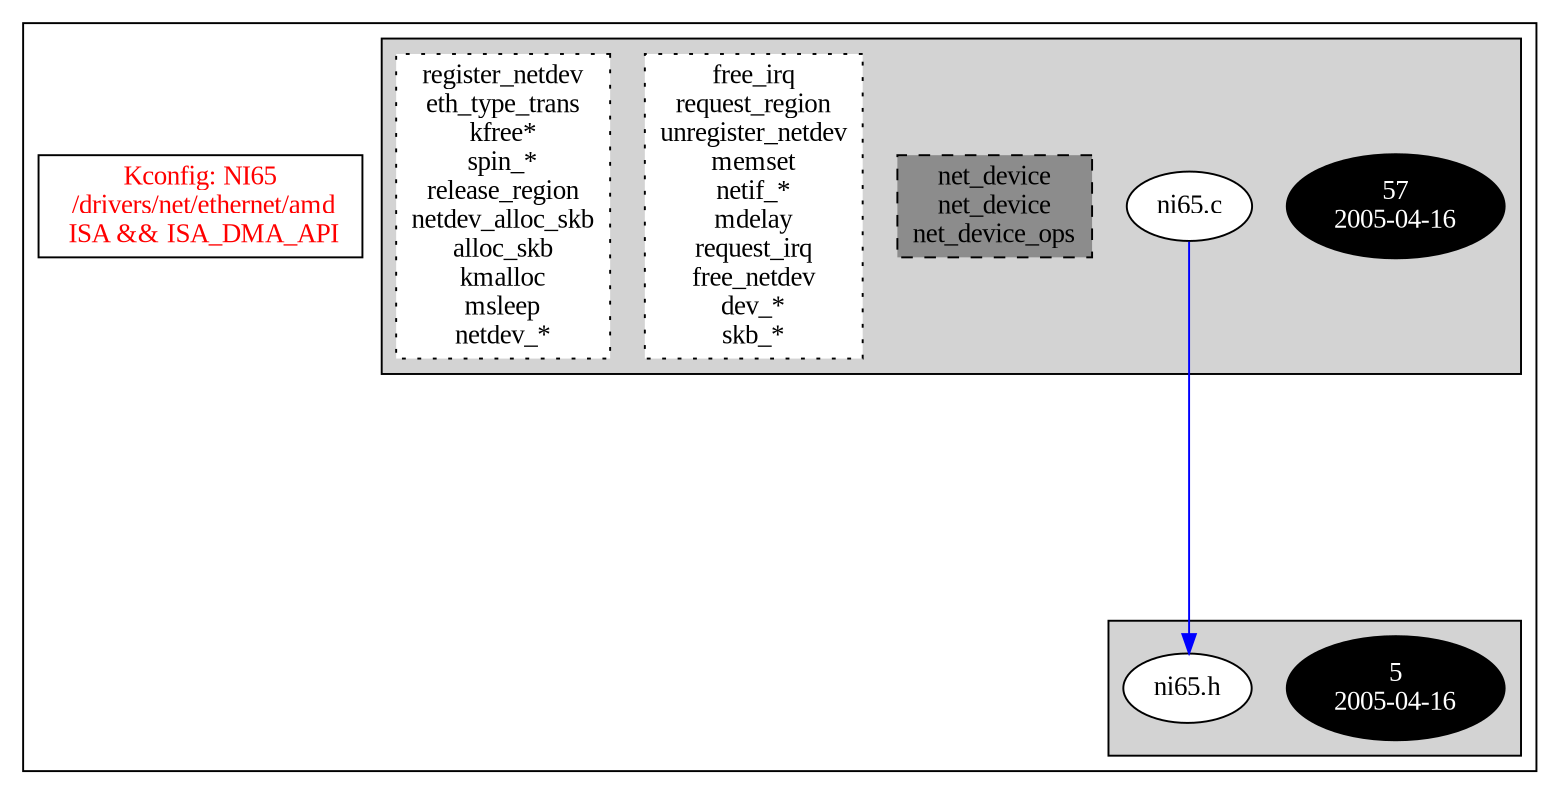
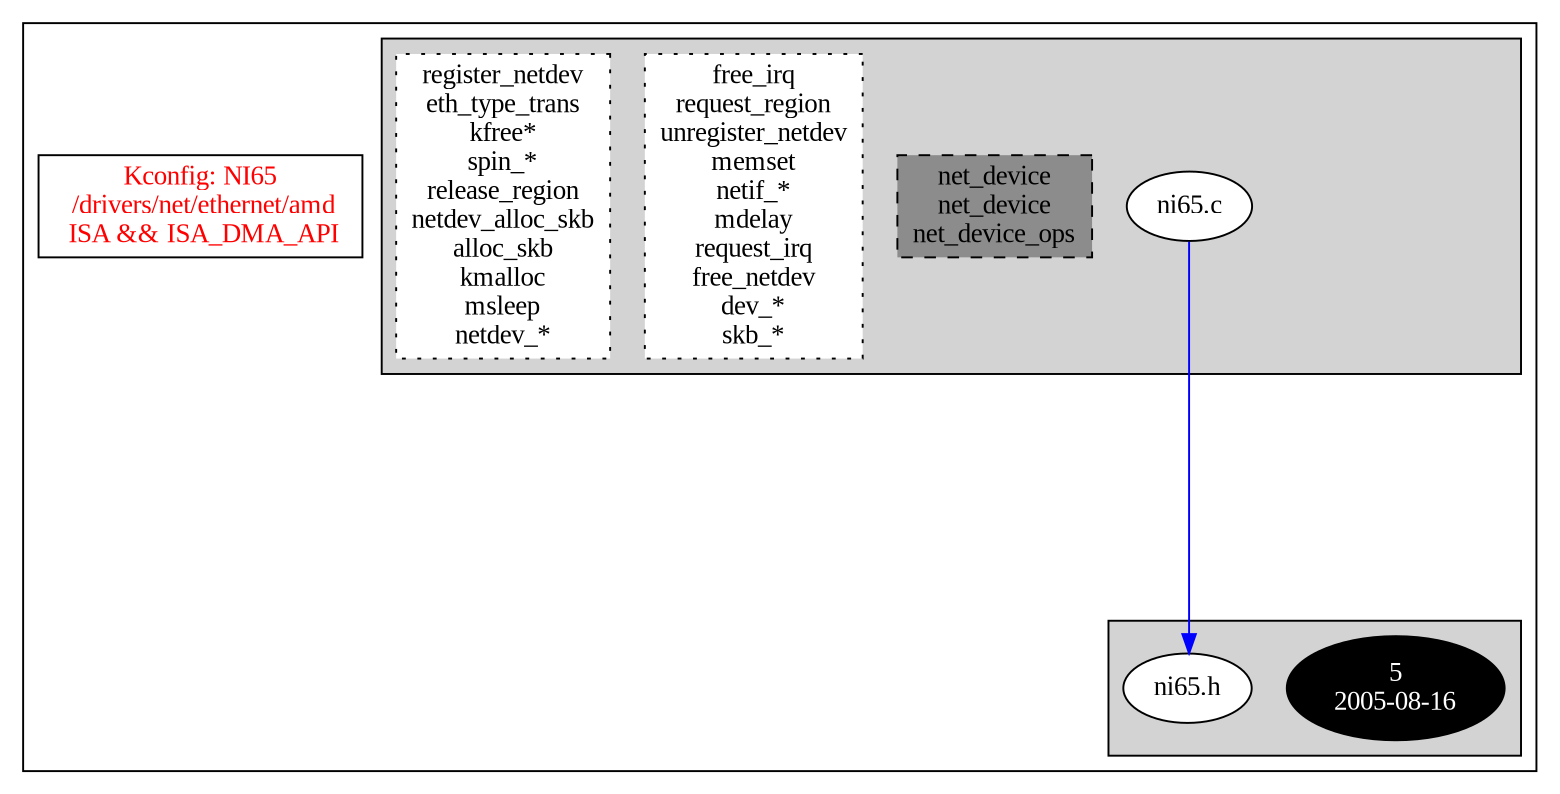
node "57 2005-04-16": removed
node "5 2005-04-16": label "5 2005-04-16" -> "5 2005-08-16"
